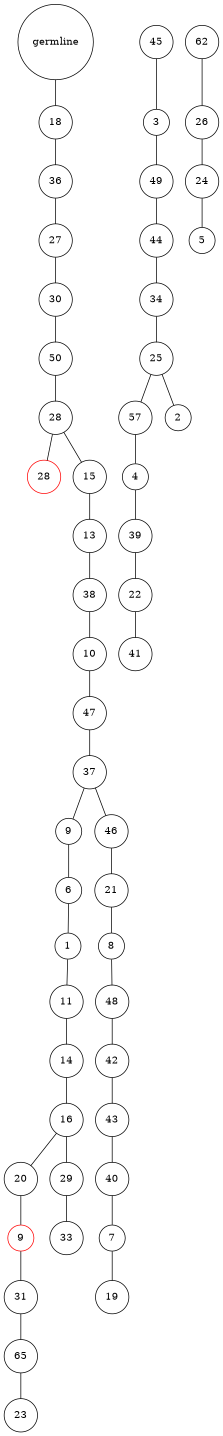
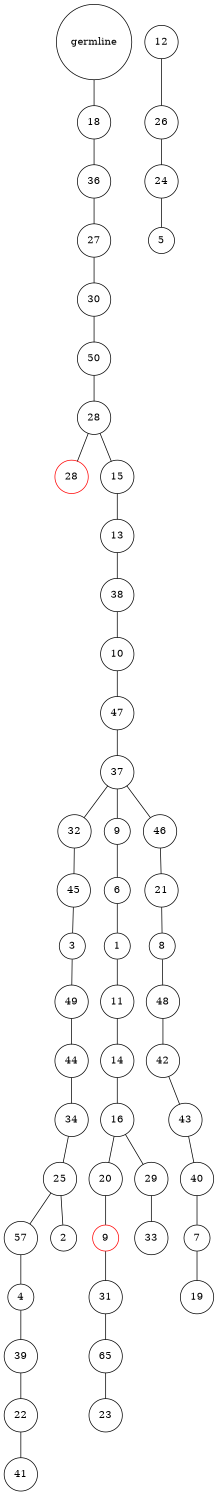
node "62": label "62" -> "12"
node "32": added
